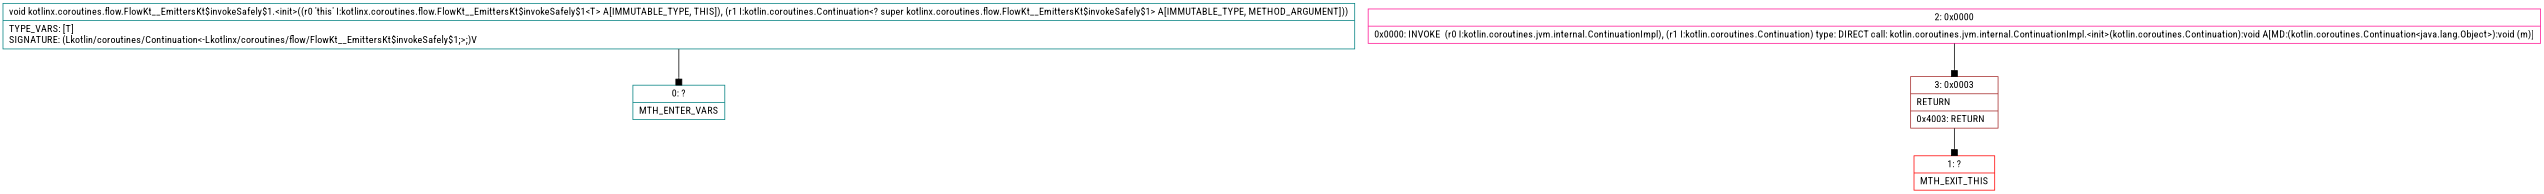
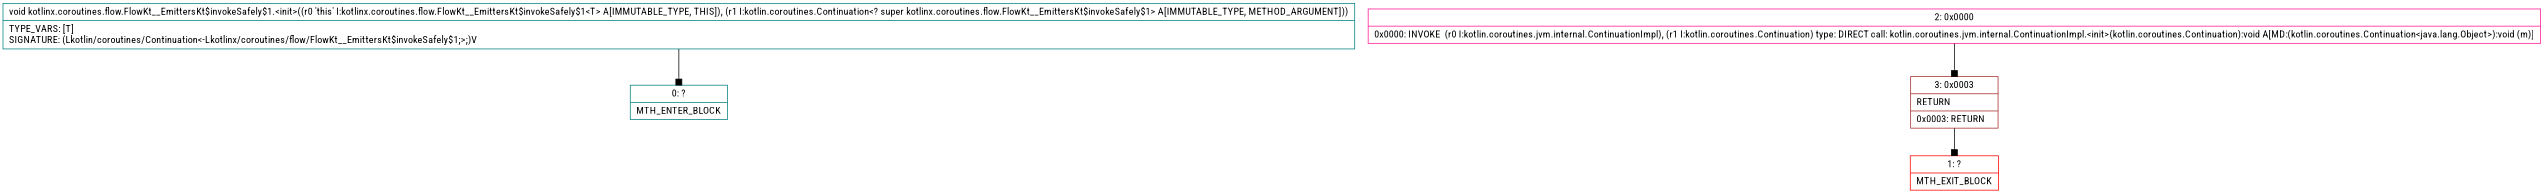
node "0: ?": text "MTH_ENTER_VARS" -> "MTH_ENTER_BLOCK"
node "3: 0x0003": text "0x4003: RETURN" -> "0x0003: RETURN"
node "1: ?": text "MTH_EXIT_THIS" -> "MTH_EXIT_BLOCK"
